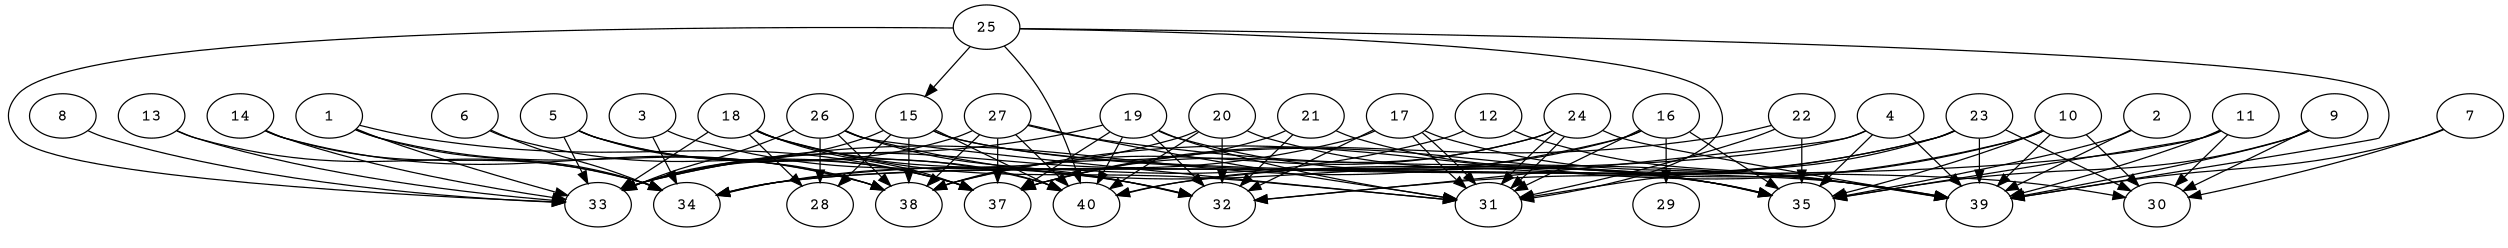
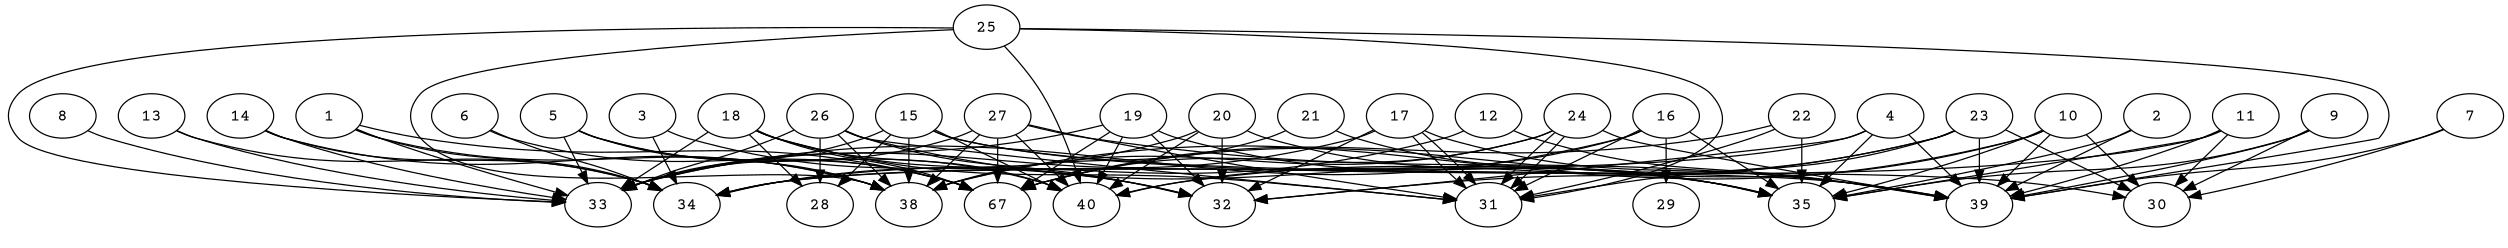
edge "25" -> "15": now "25" -> "38"
edge "21" -> "32": removed
edge "19" -> "31": removed
node "37": label "37" -> "67"
